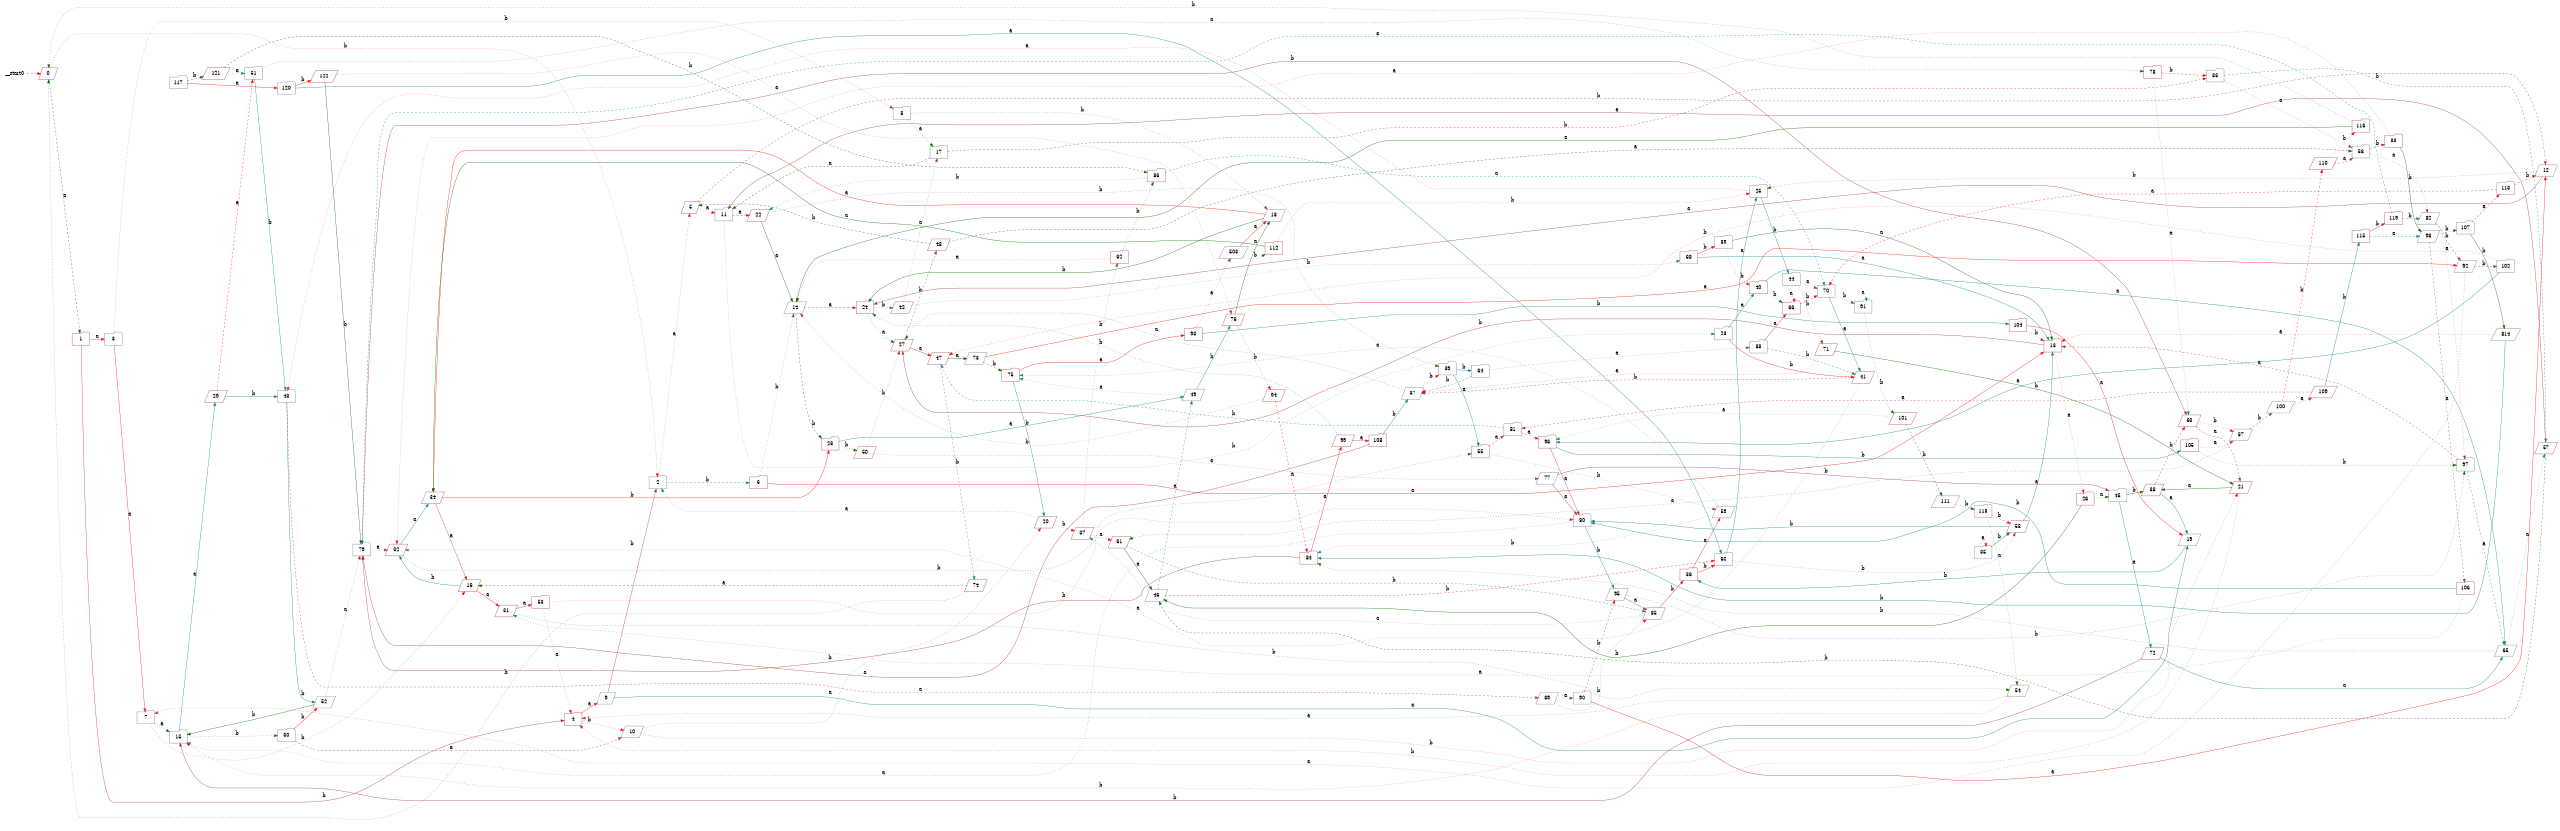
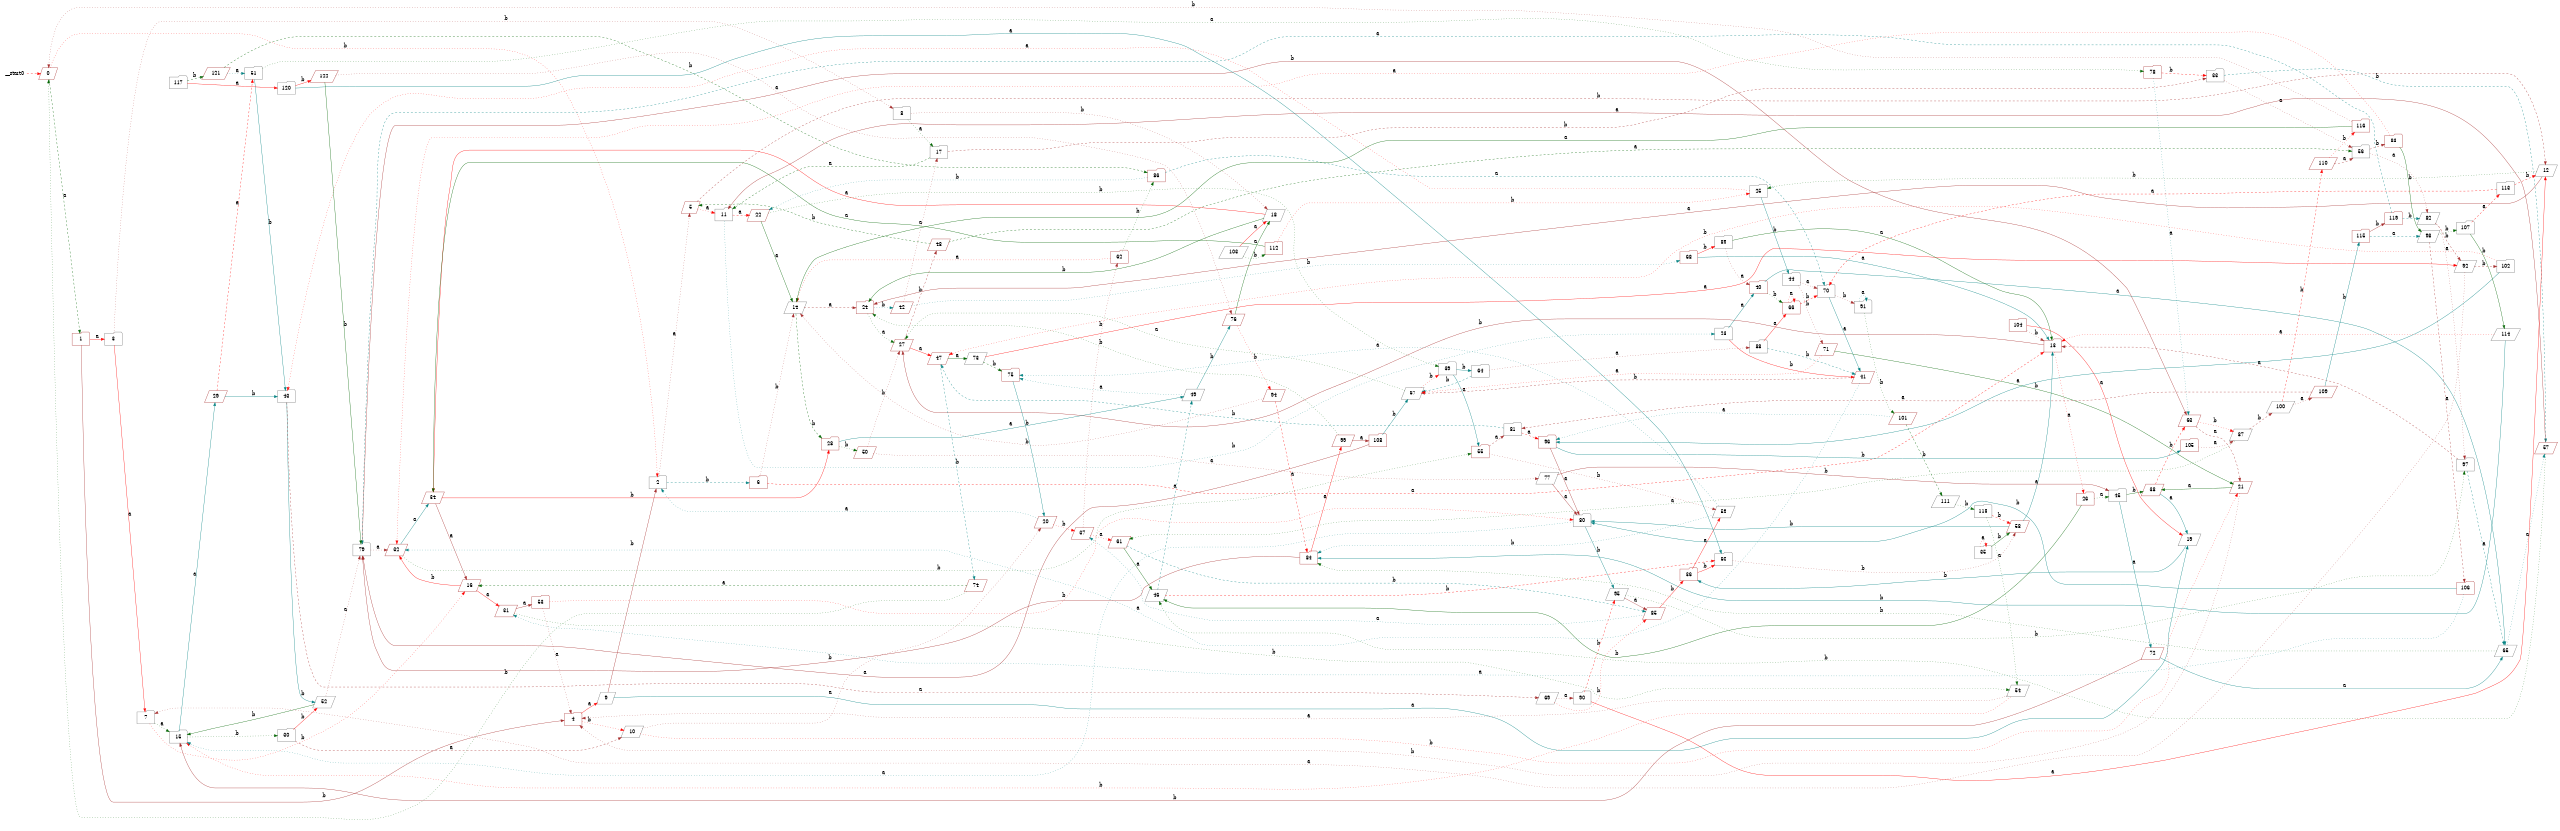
edge "116" -> "0": color darkgreen -> brown
node "503": label "503" -> "103"
edge "89" -> "40": label "b" -> "a"
node "93": removed
node "814": label "814" -> "114"
edge "60" -> "25": removed, label "a"
edge "105" -> "97": removed, label "b"
edge "6" -> "13": style solid -> dashed
edge "16" -> "32": color teal -> red
edge "57" -> "46": style dashed -> dotted
